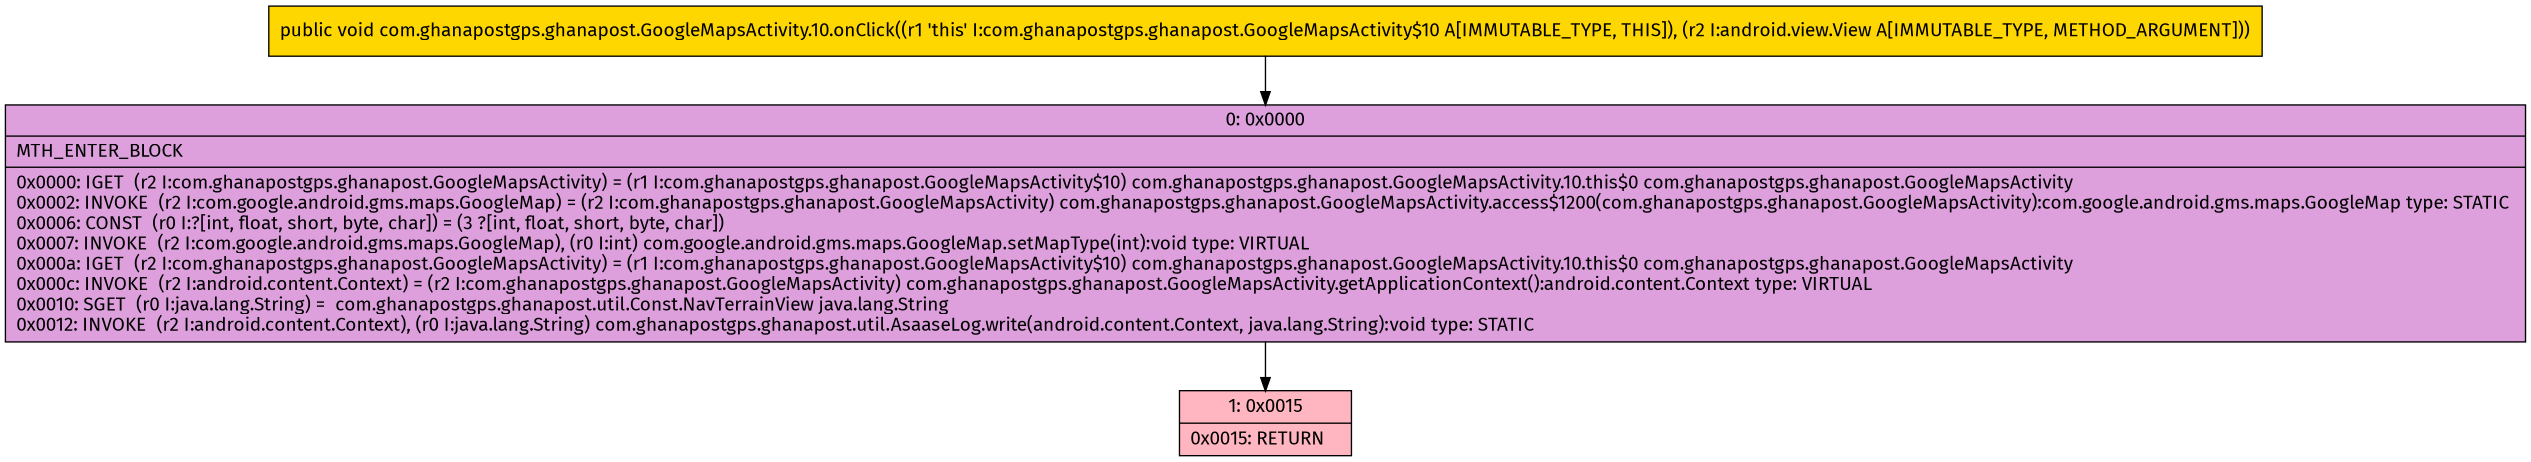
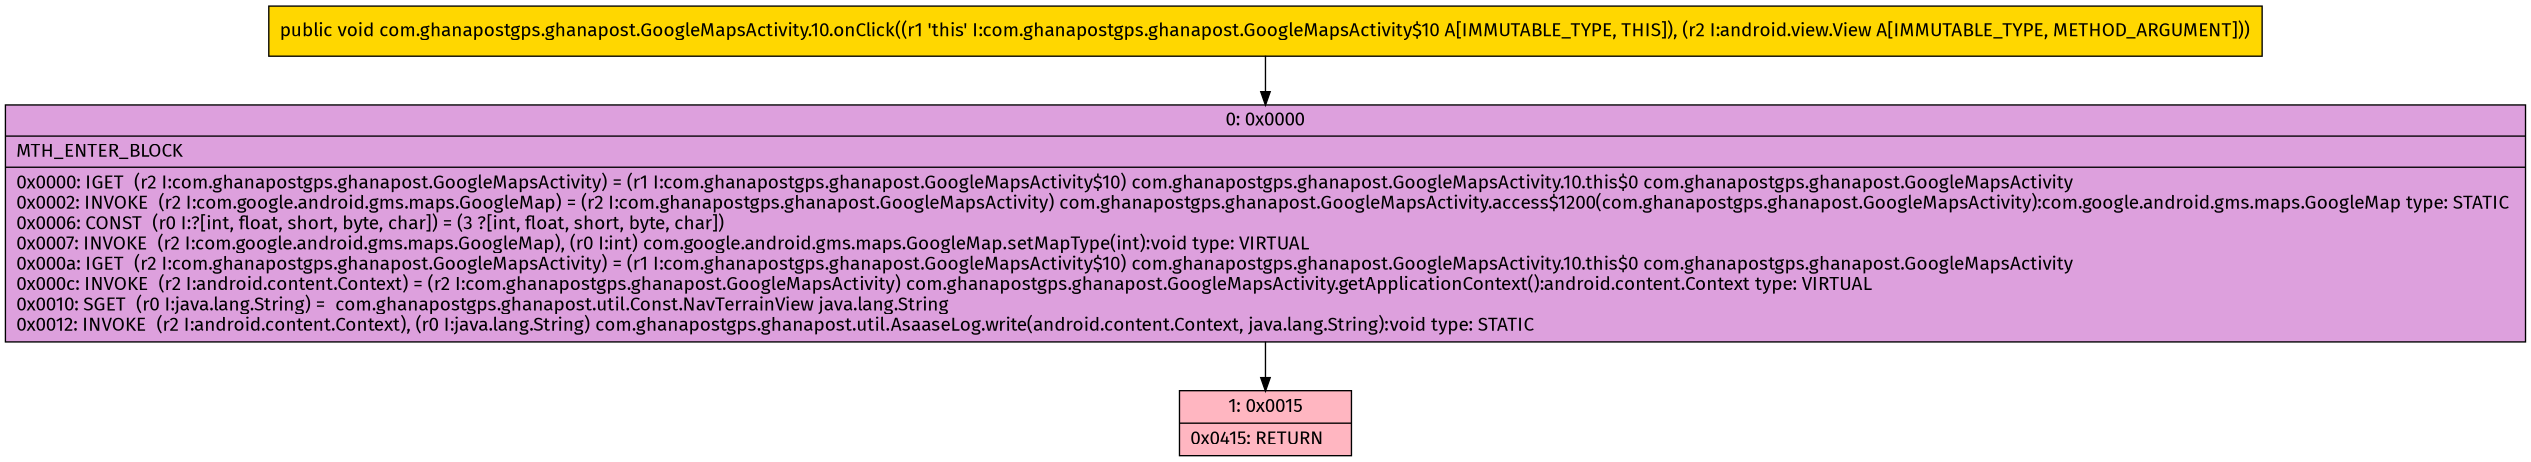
node "1: 0x0015": text "0x0015: RETURN" -> "0x0415: RETURN"
